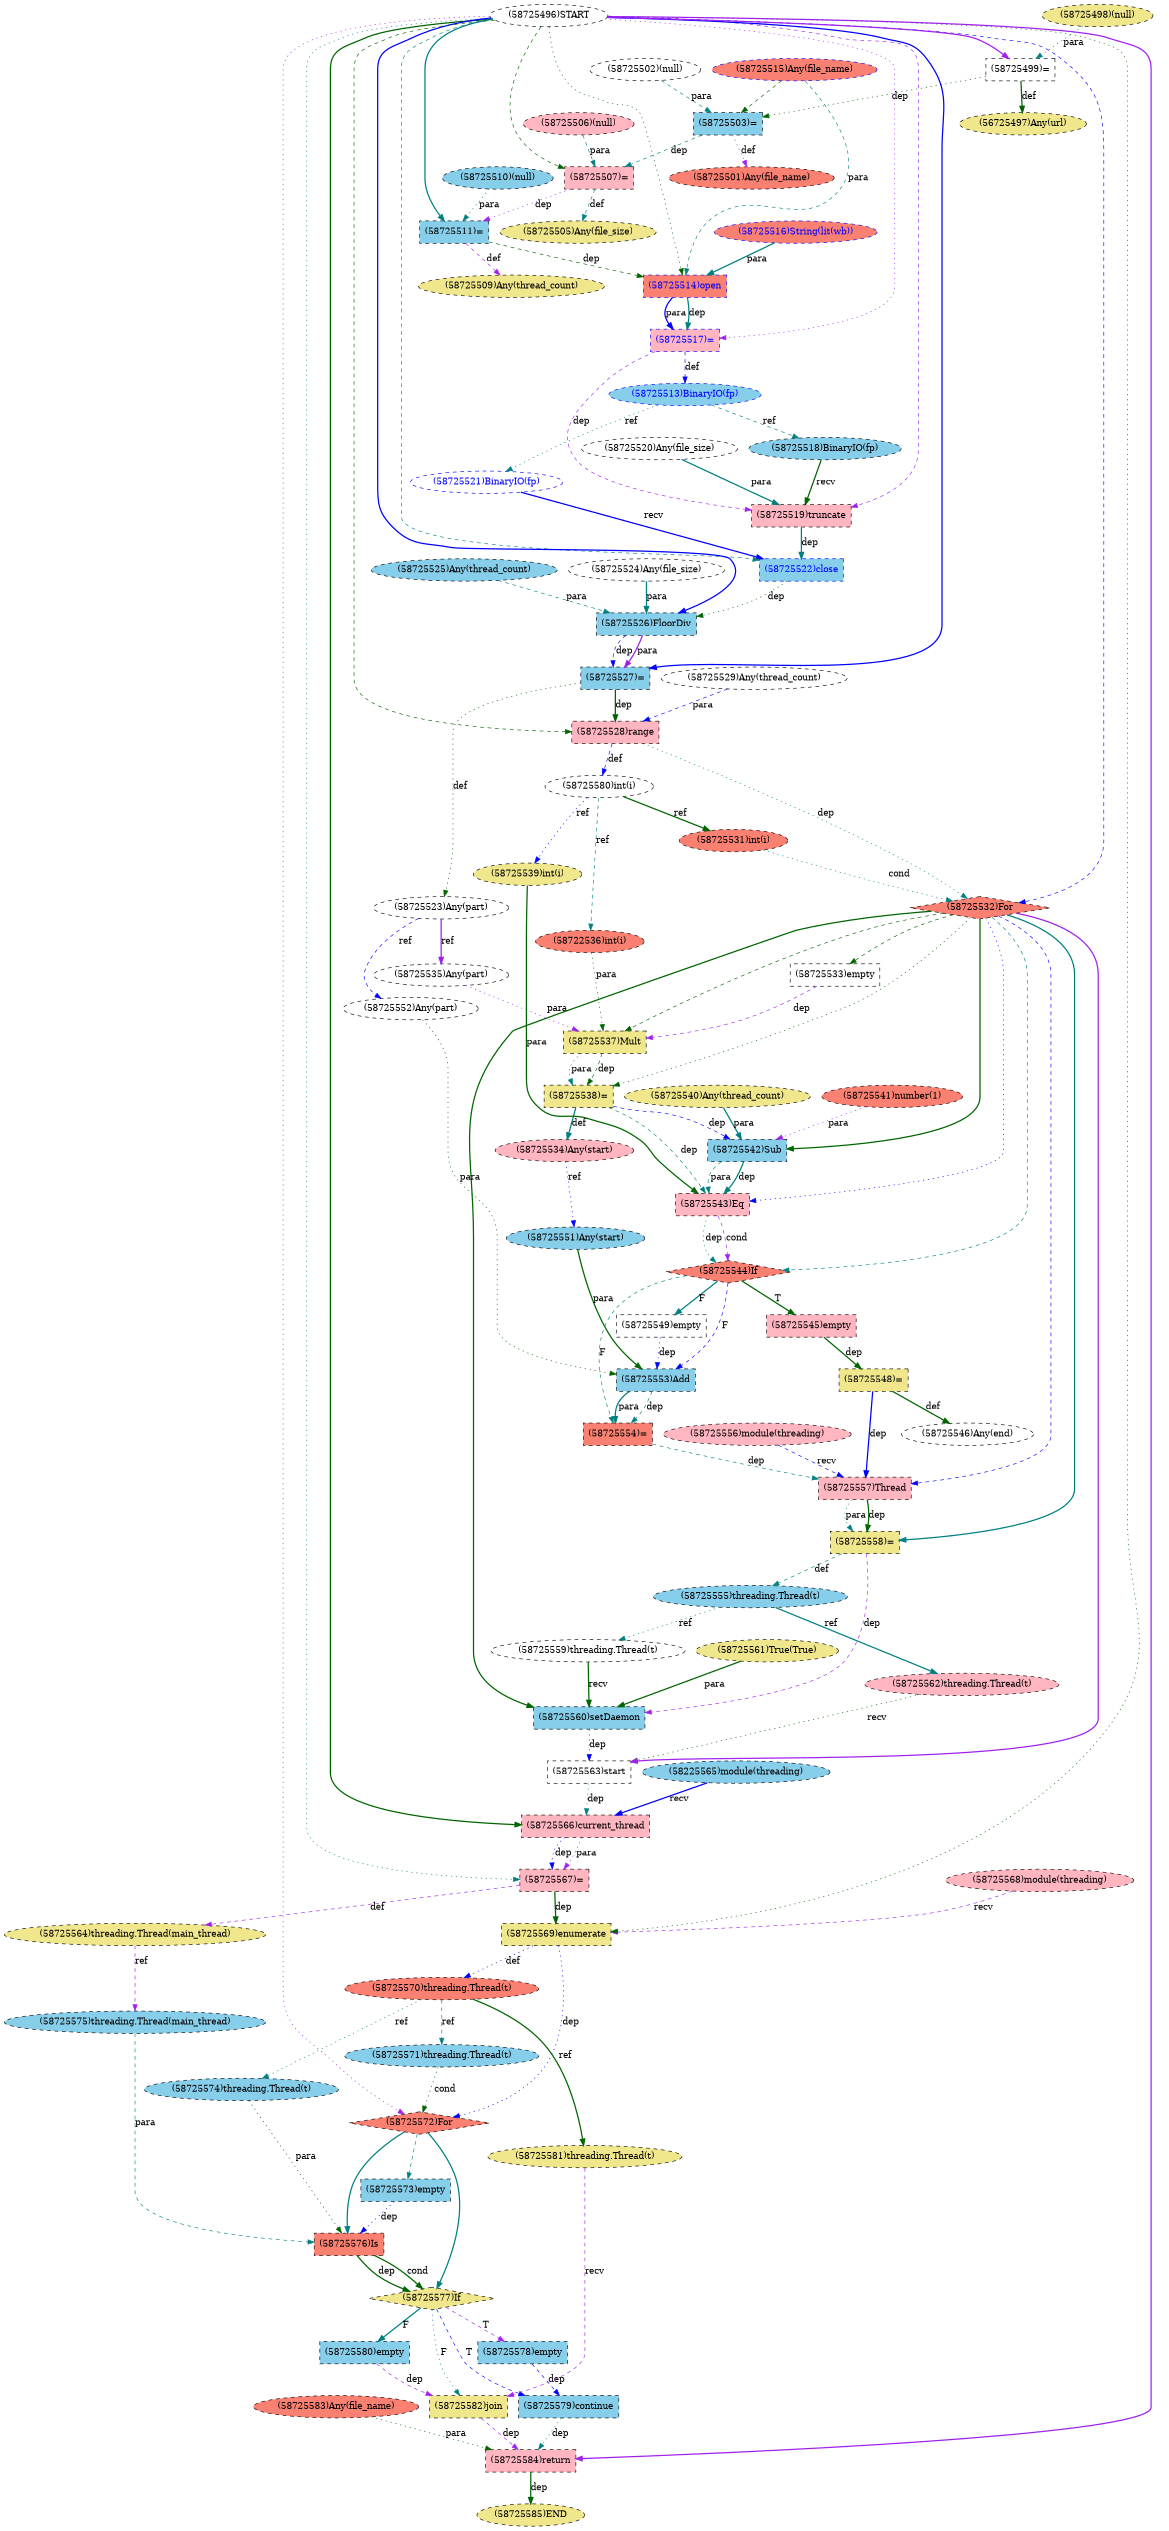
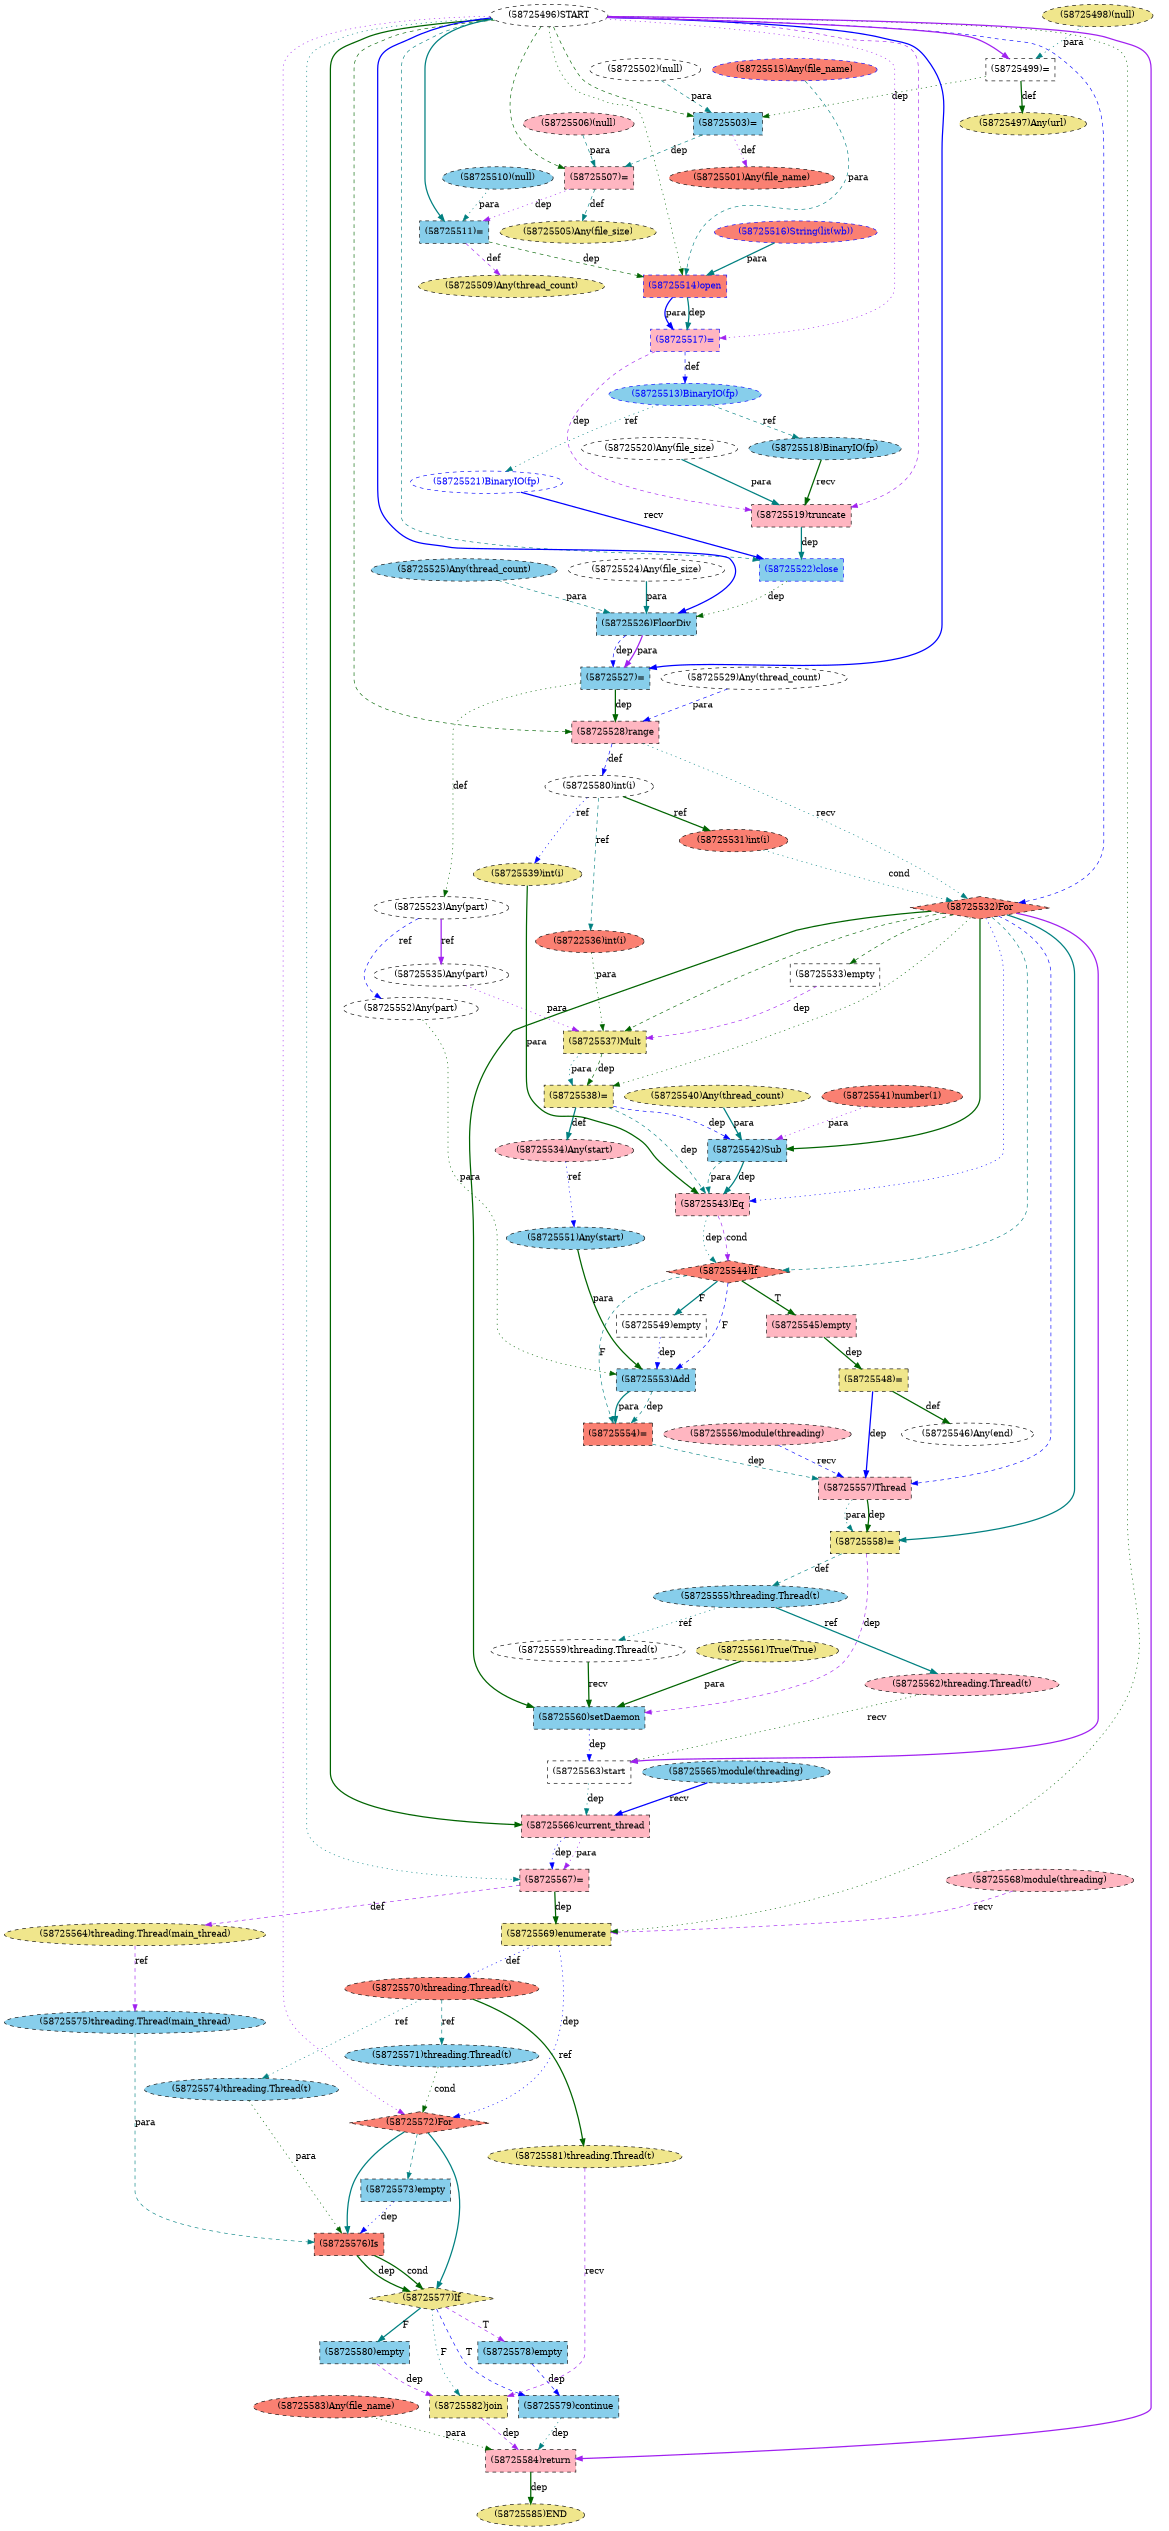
edge "(58725515)Any(file_name)" -> "(58725503)=": now "(58725496)START" -> "(58725503)="
node "(56725497)Any(url)": label "(56725497)Any(url)" -> "(58725497)Any(url)"
edge "(58725528)range" -> "(58725532)For": label "dep" -> "recv"
node "(58225565)module(threading)": label "(58225565)module(threading)" -> "(58725565)module(threading)"
